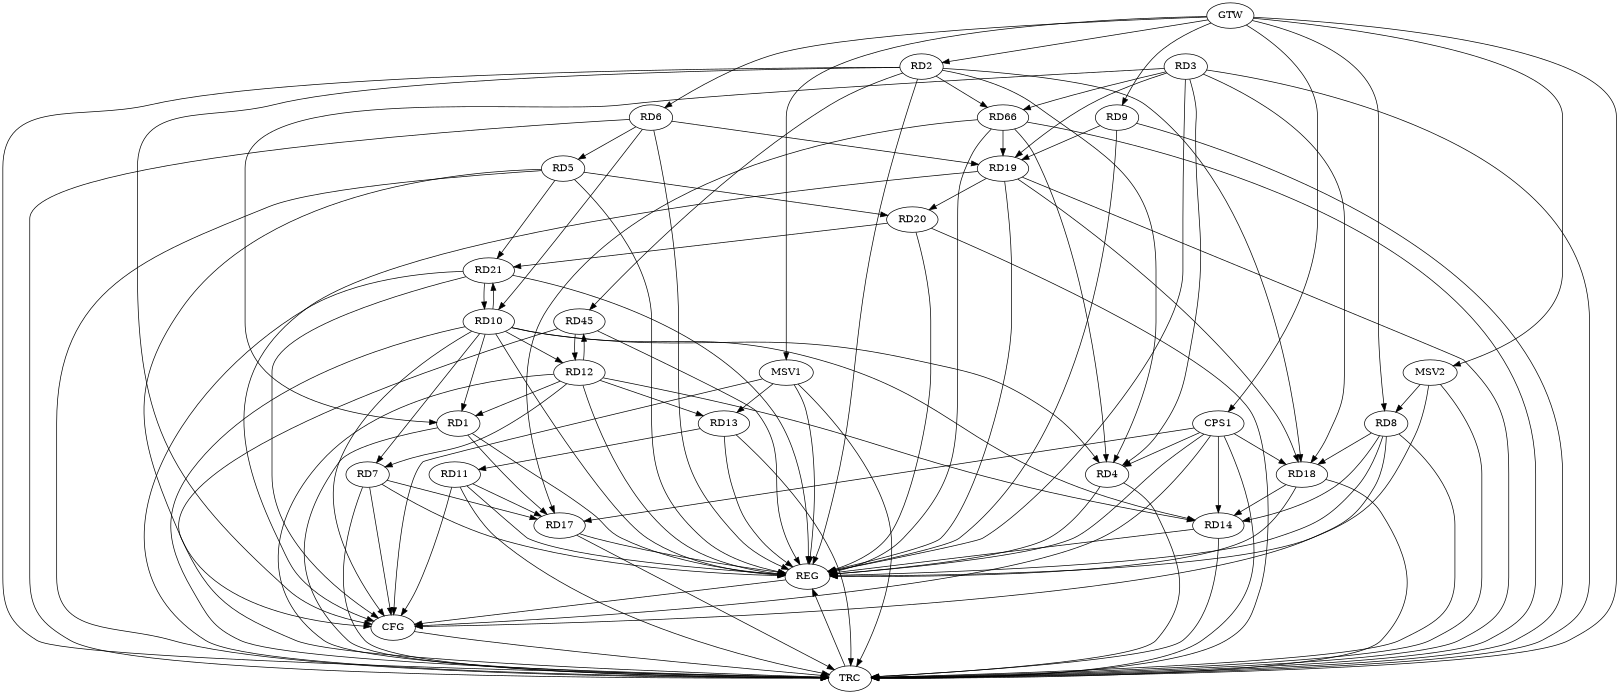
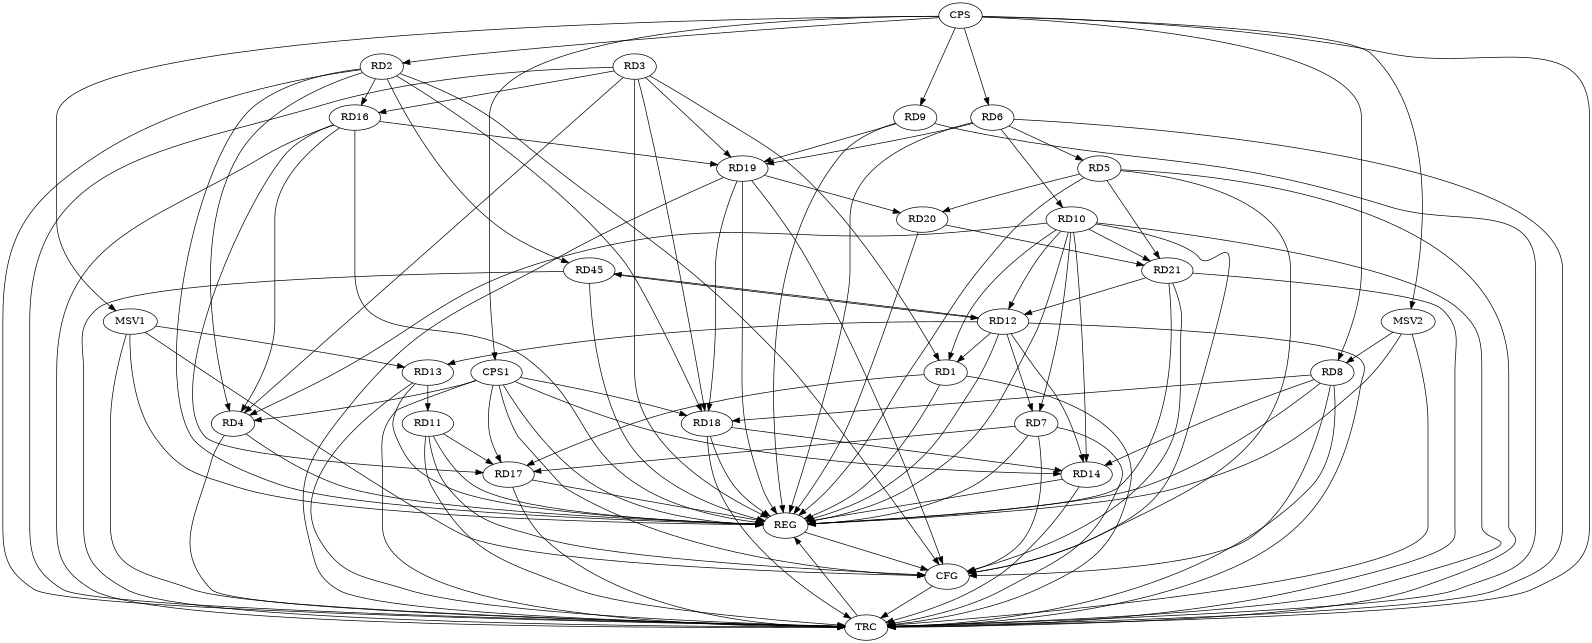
node "GTW": label "GTW" -> "CPS"
node "RD66": label "RD66" -> "RD16"
edge "RD21" -> "RD10": now "RD21" -> "RD12"
edge "RD20" -> "TRC": removed
